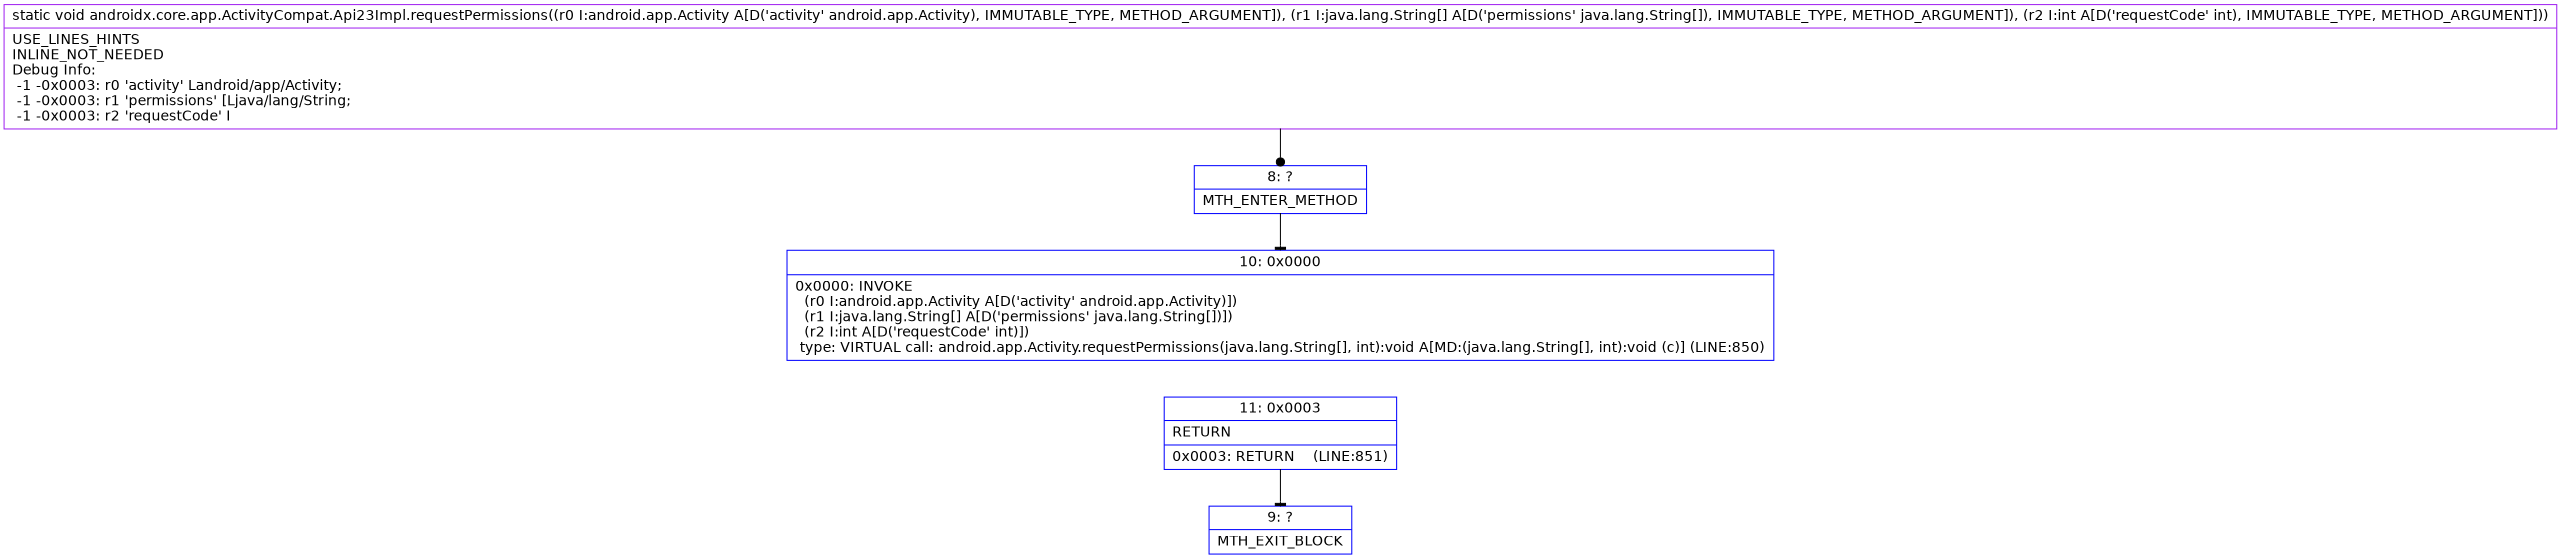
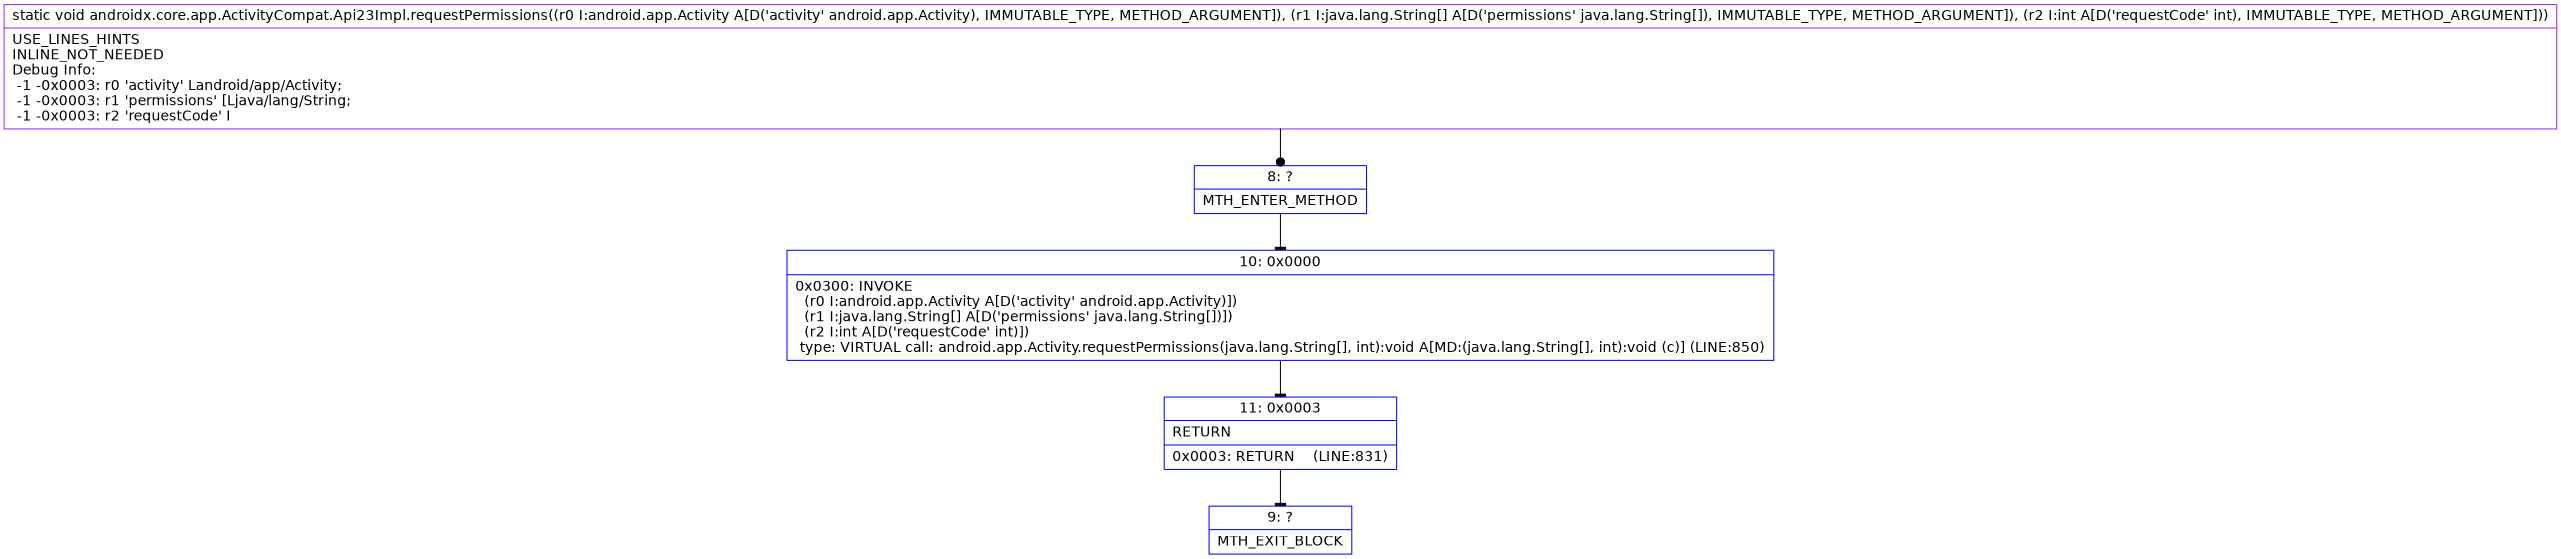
node "10: 0x0000": text "0x0000: INVOKE" -> "0x0300: INVOKE"
edge "10: 0x0000" -> "11: 0x0003": added
node "11: 0x0003": text "0x0003: RETURN    (LINE:851)" -> "0x0003: RETURN    (LINE:831)"
